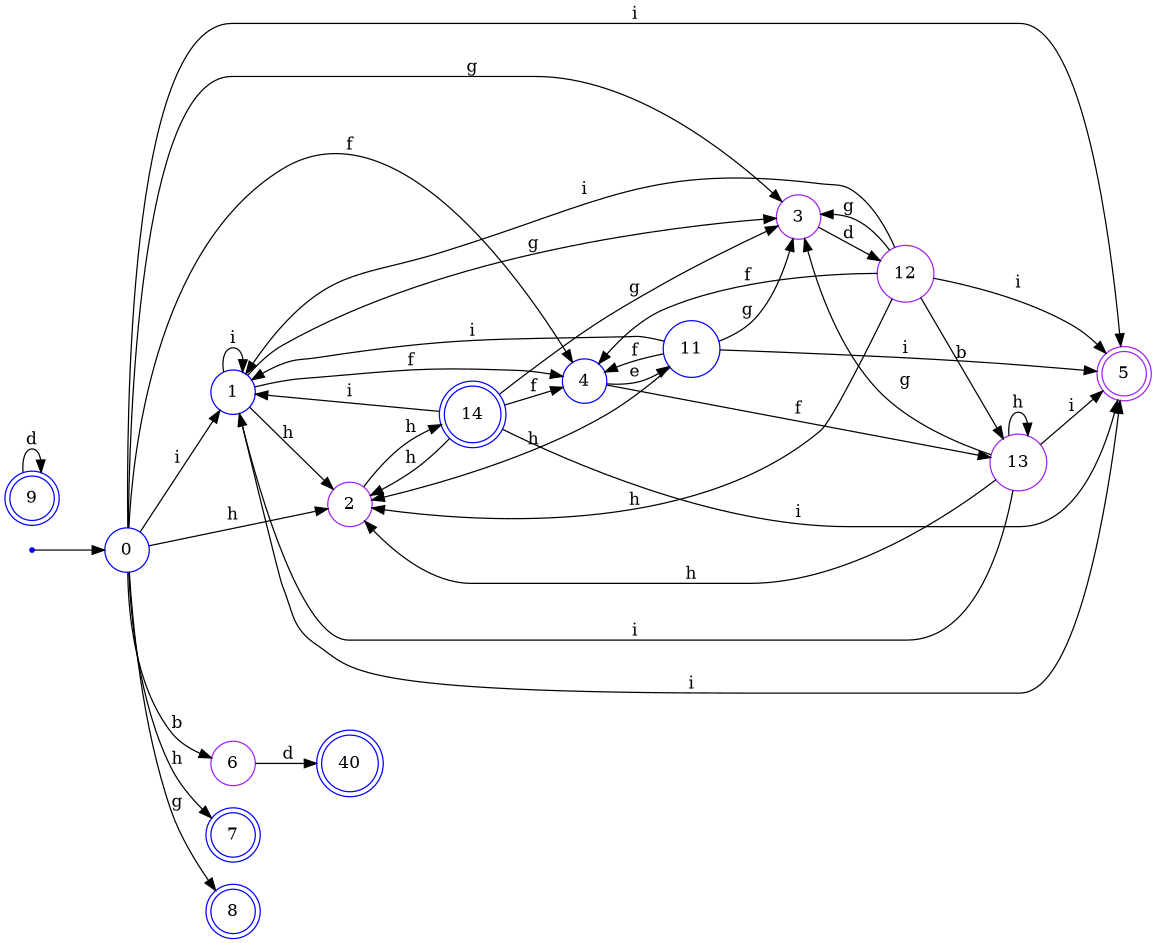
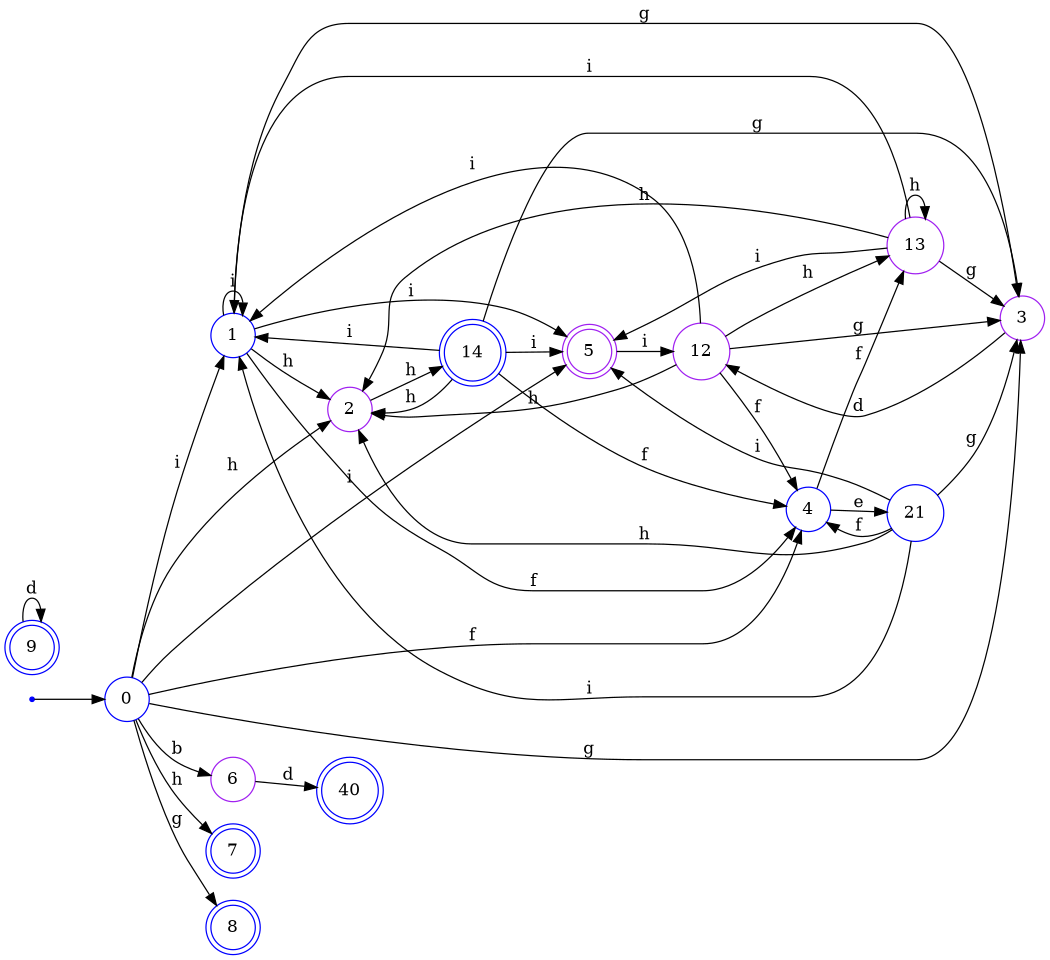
edge "12" -> "5": reversed
node "11": label "11" -> "21"
edge "12" -> "13": label "b" -> "h"
